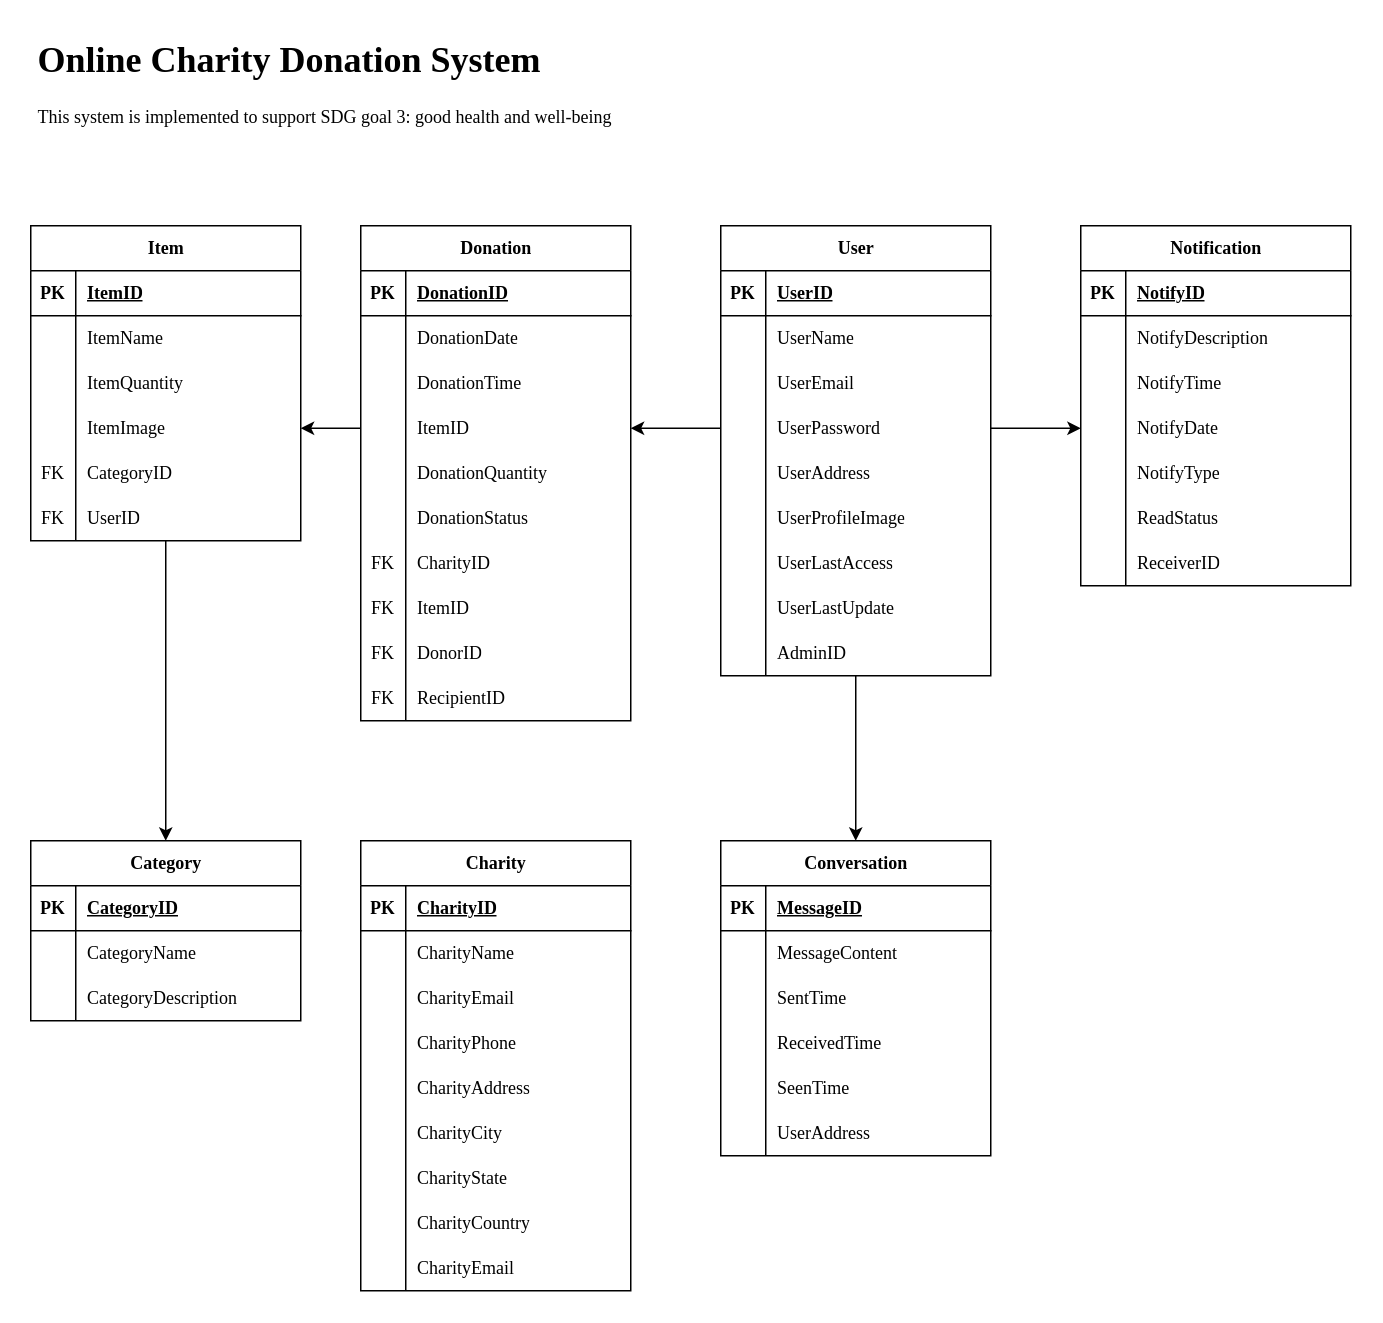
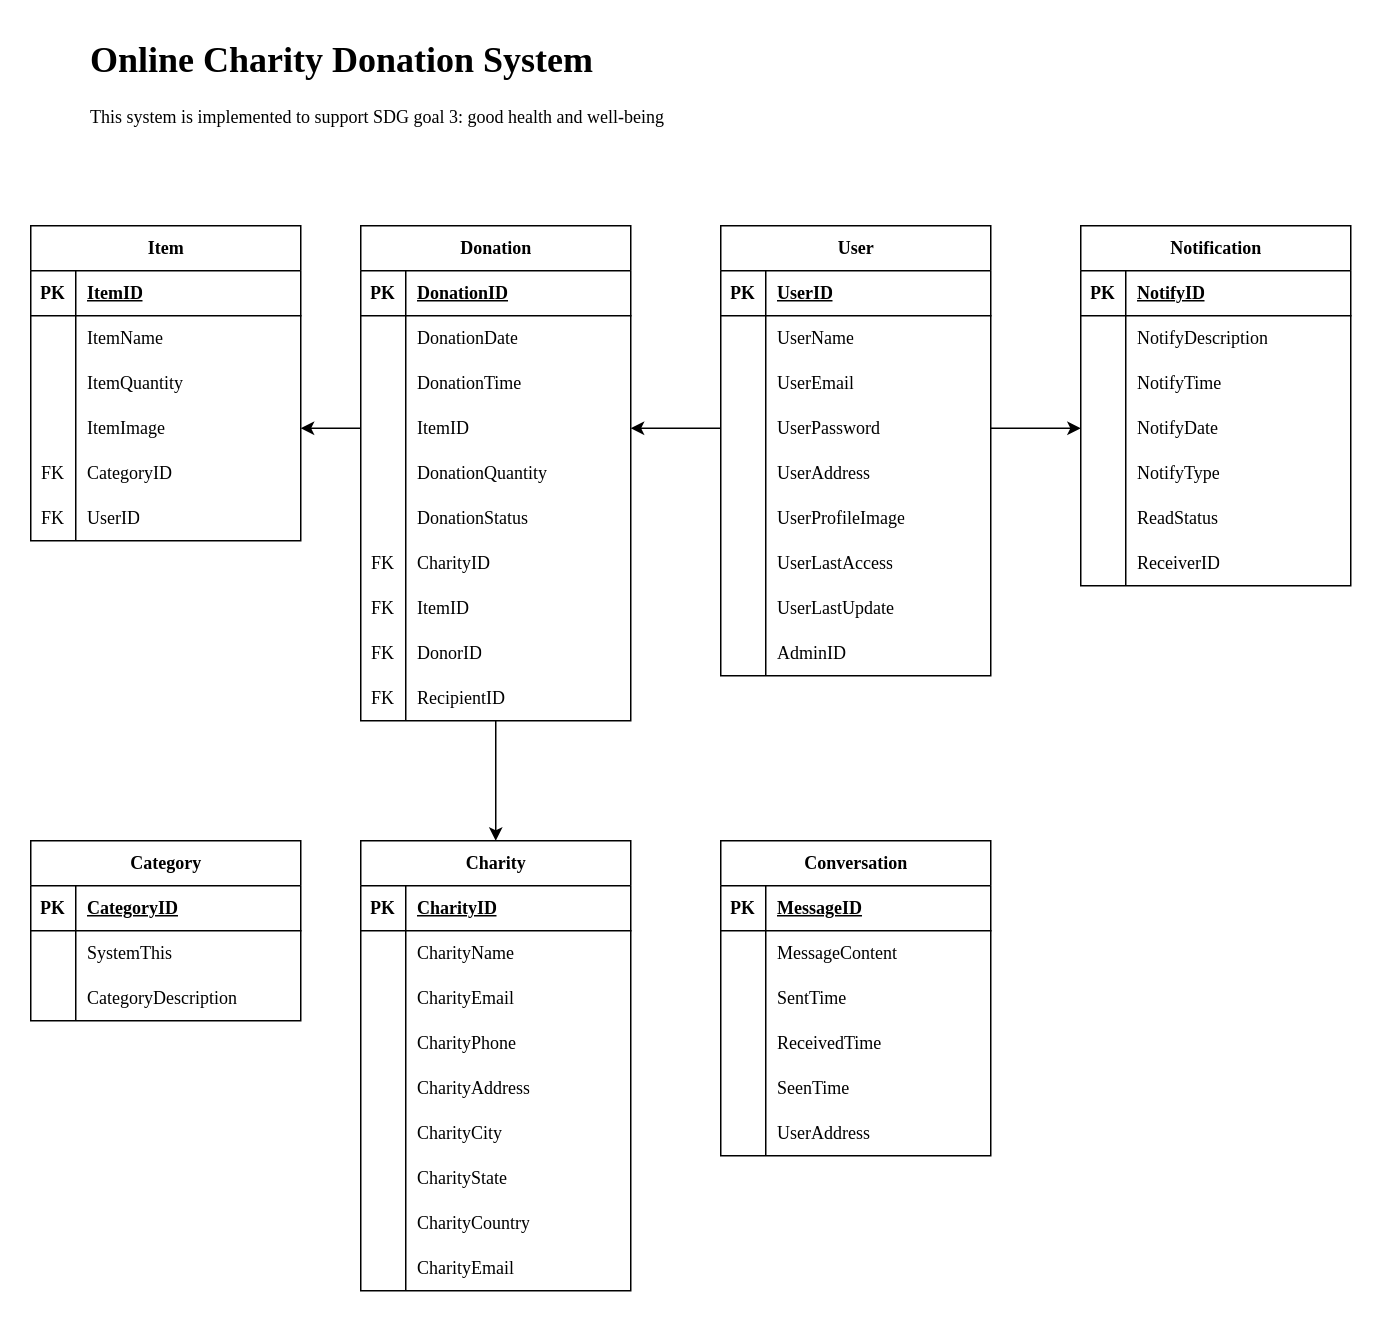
node "Online Charity Donation SystemThis system is implemented to support SDG goal 3: good health and well-being": moved (526, 121) -> (578, 121)
edge "Item" -> "Category": removed
edge "User" -> "Conversation": removed
edge "Donation" -> "Charity": added
node "CategoryName": label "CategoryName" -> "SystemThis"
